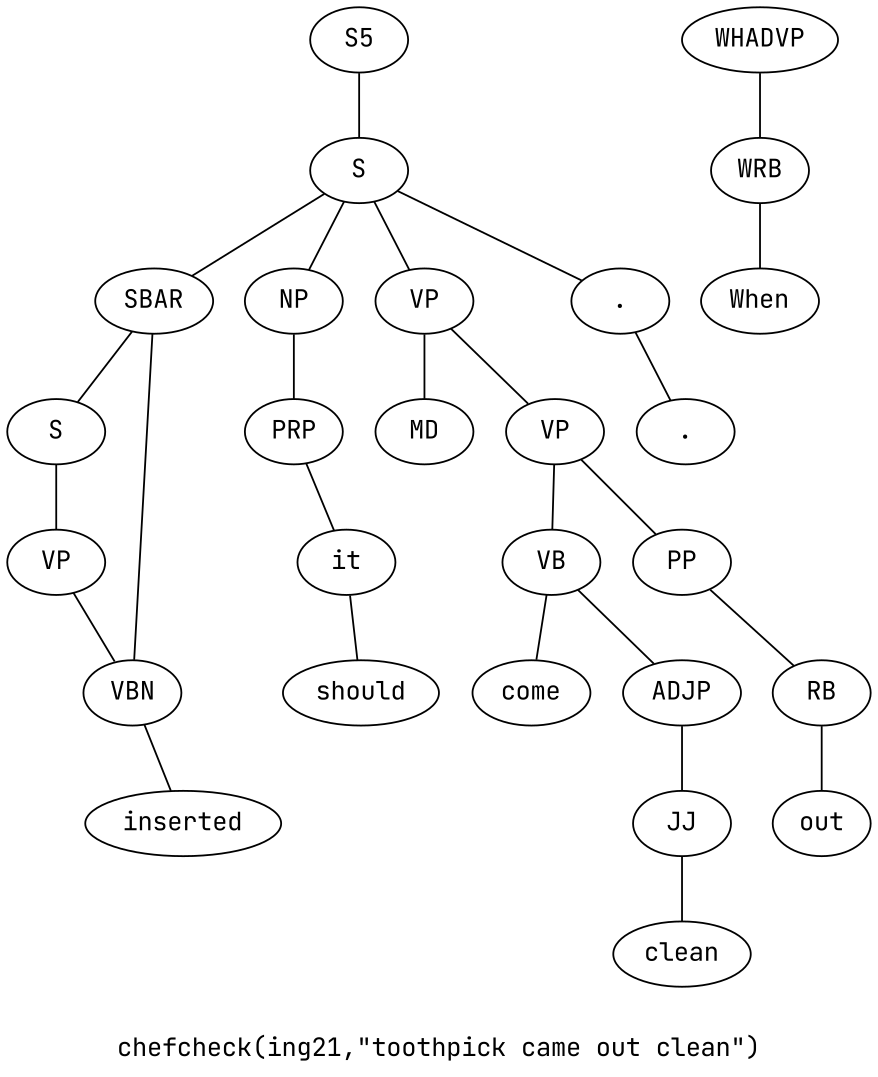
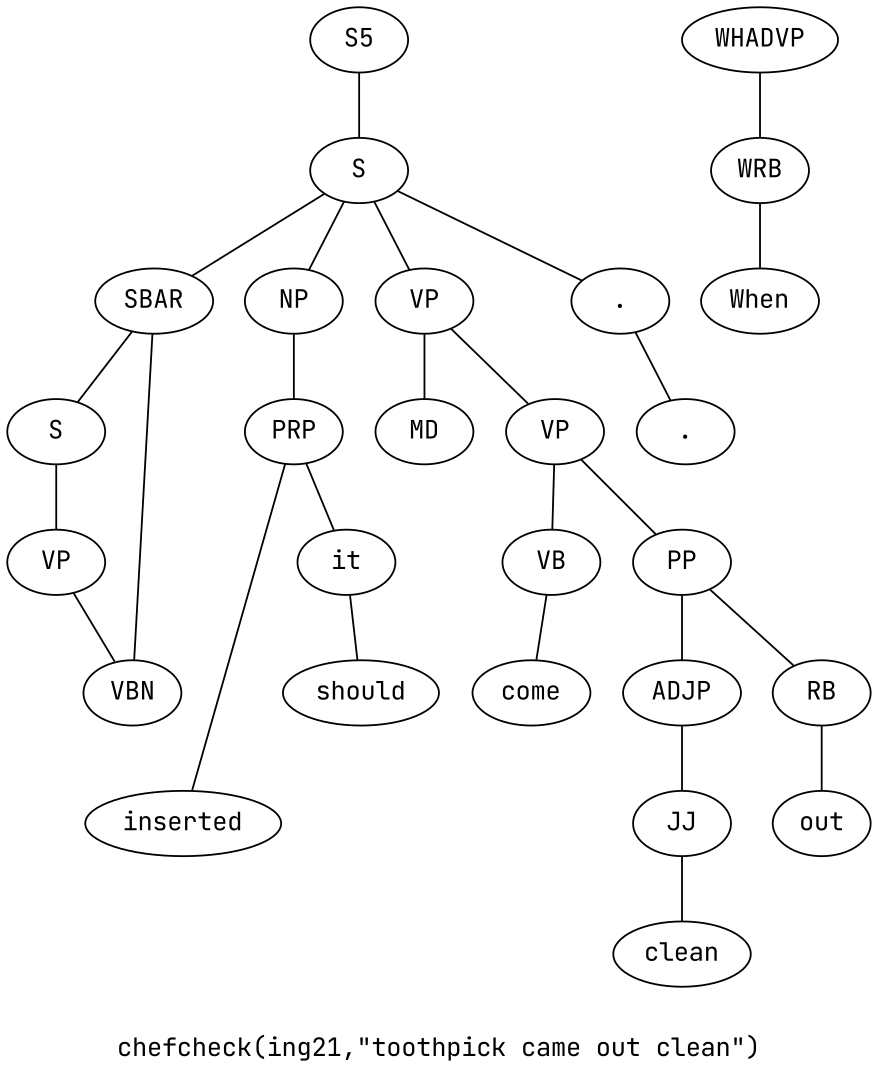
edge "VB" -- "ADJP": now "PP" -- "ADJP"
edge "VBN" -- "inserted": now "PRP" -- "inserted"
